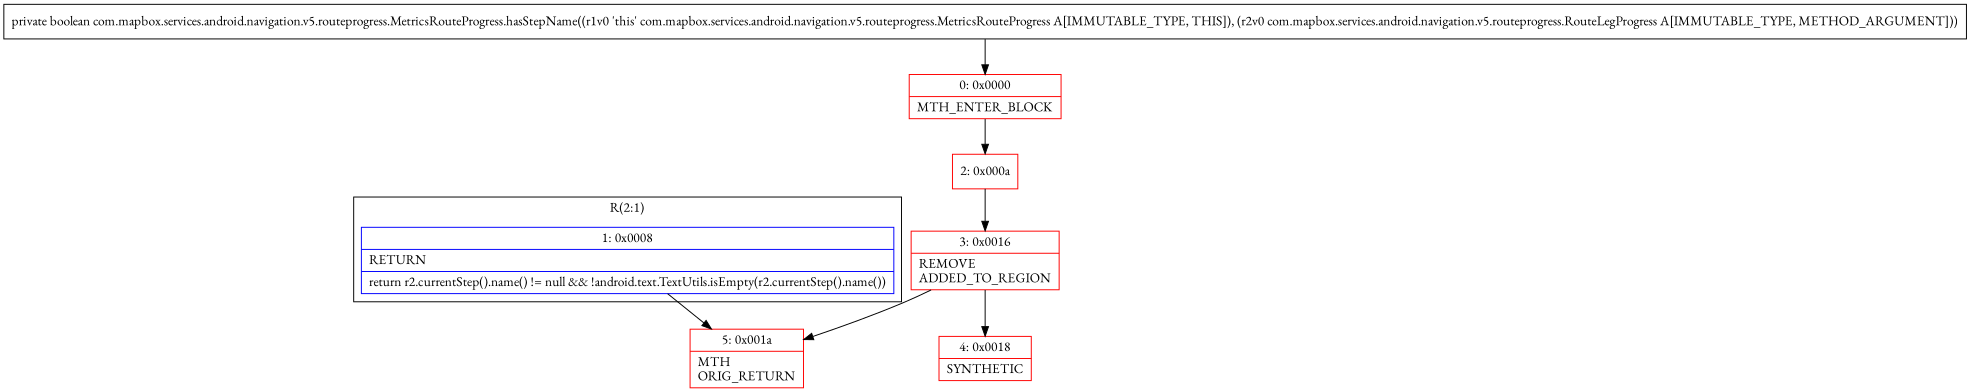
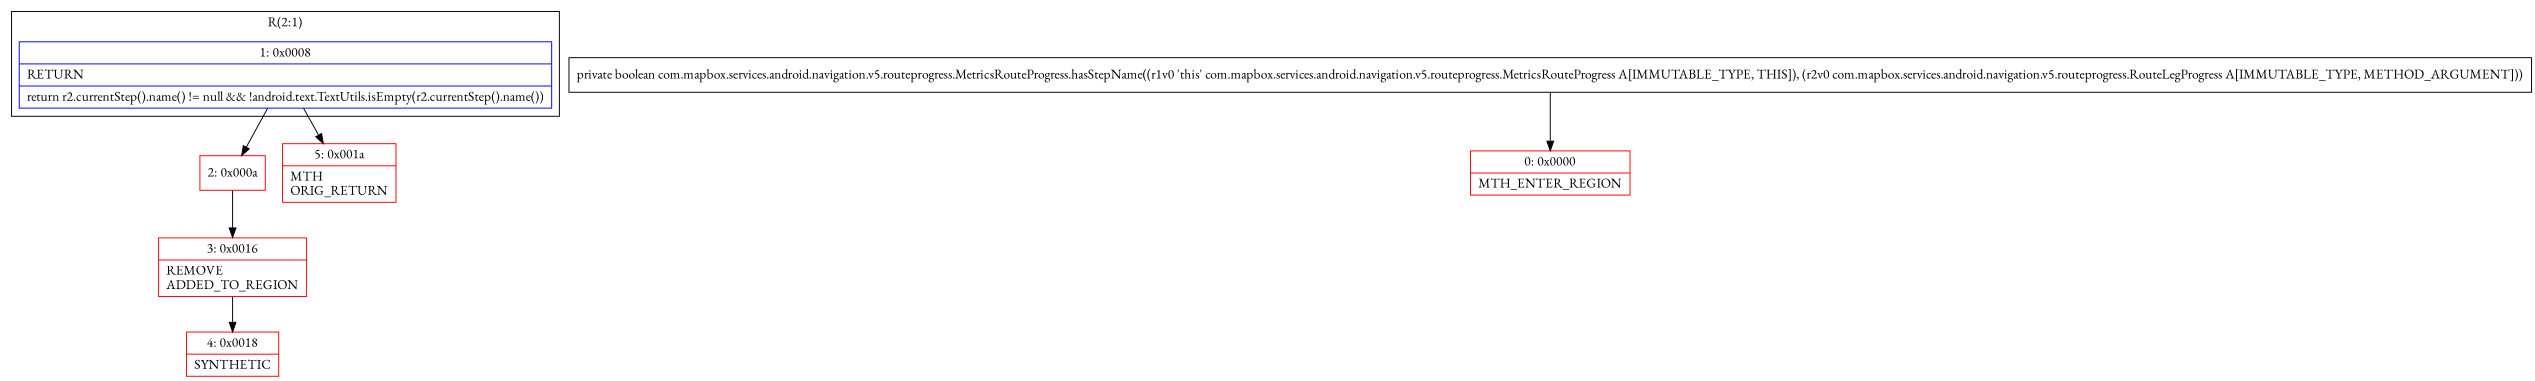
node "0: 0x0000": text "MTH_ENTER_BLOCK" -> "MTH_ENTER_REGION"
edge "0: 0x0000" -> "2: 0x000a": now "1: 0x0008" -> "2: 0x000a"
edge "3: 0x0016" -> "5: 0x001a": removed
